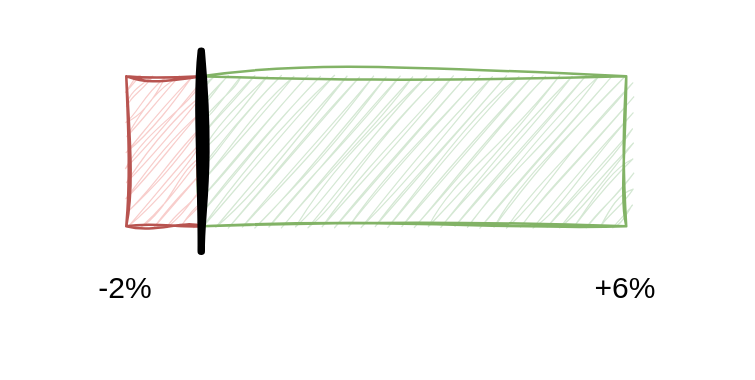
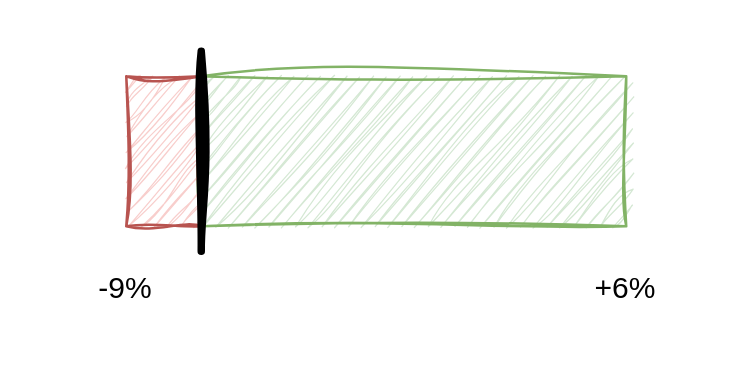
node "-2%": label "-2%" -> "-9%"
